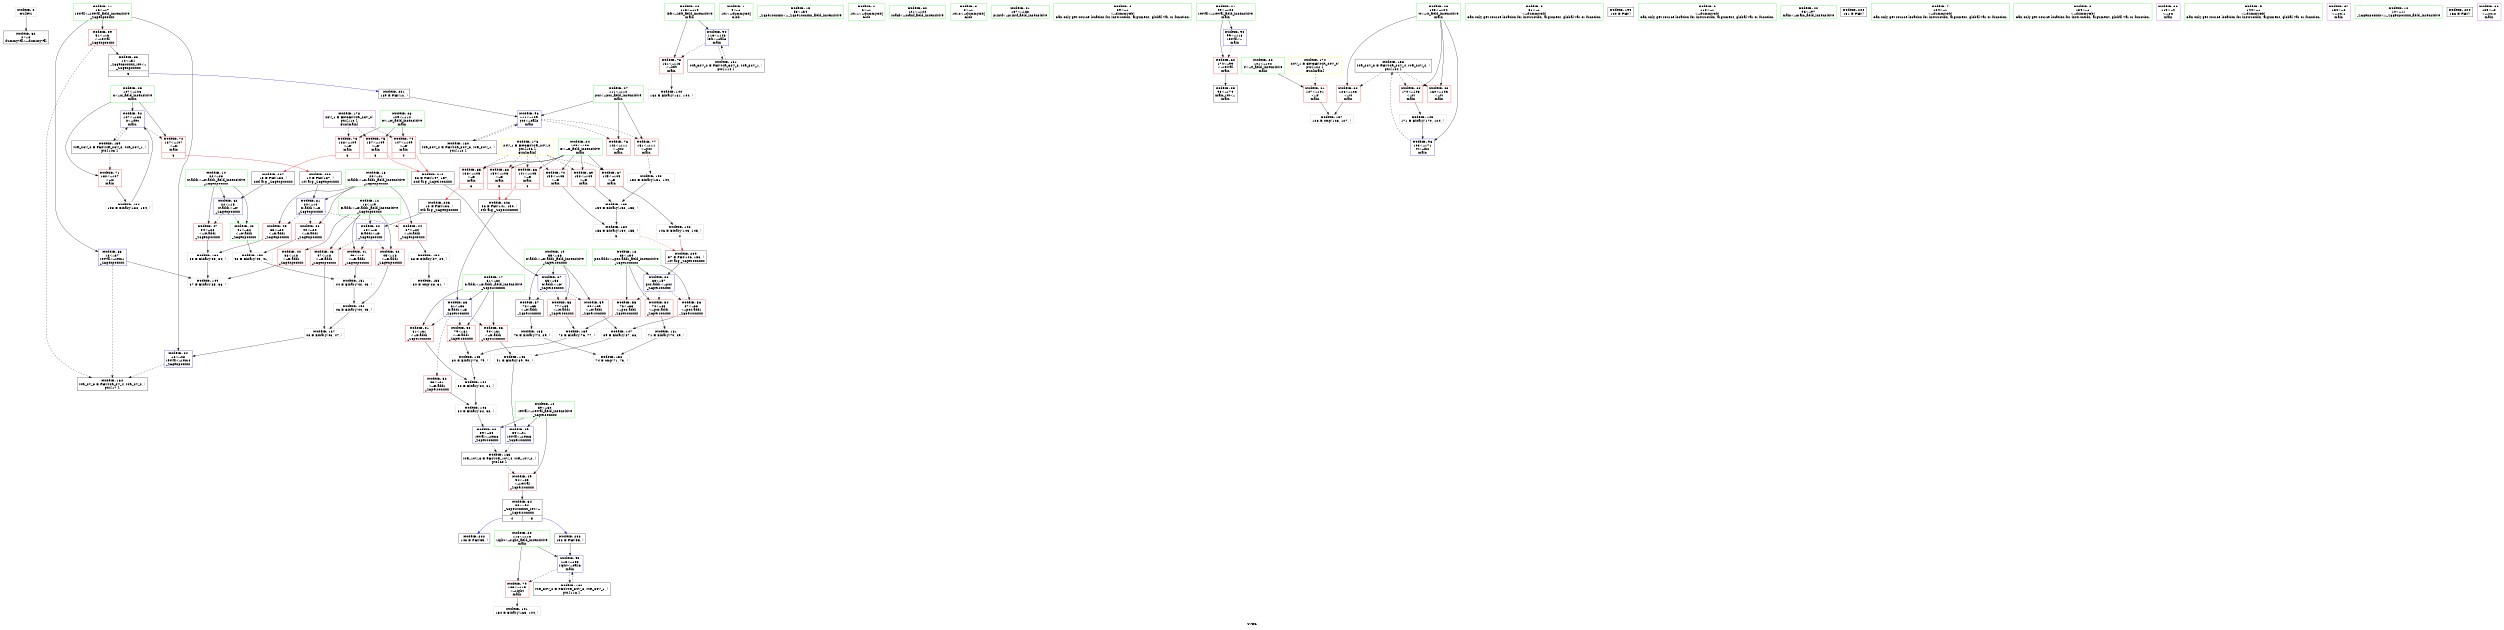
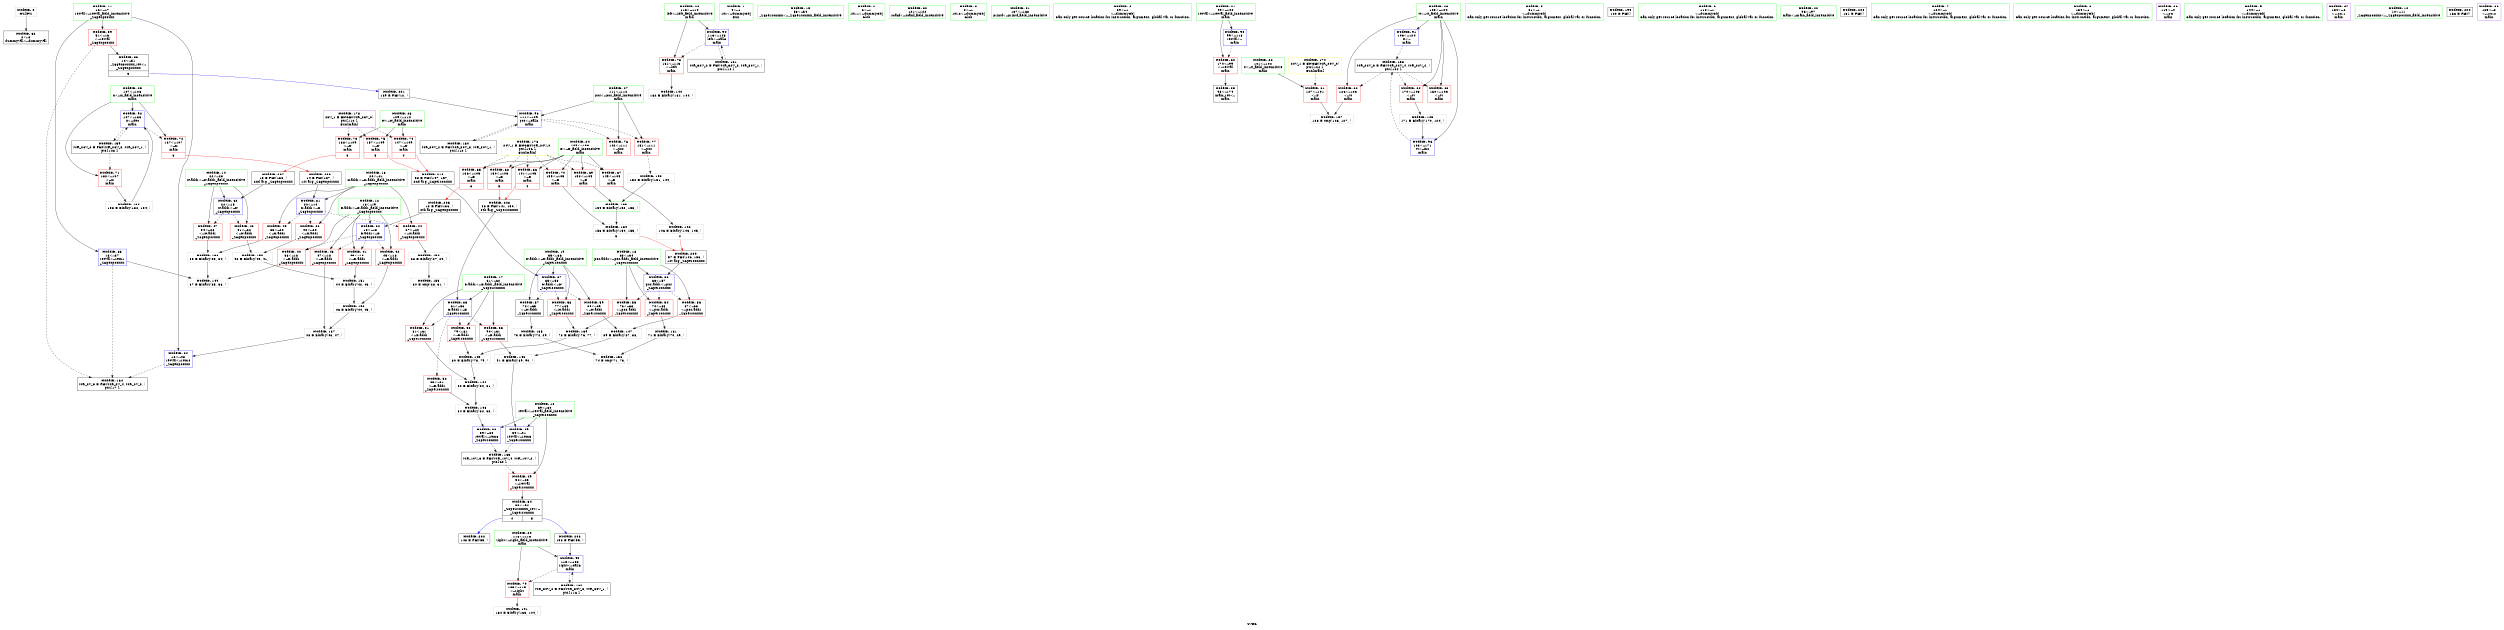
node "NodeID: 1": text "Glob" -> "Fun"
node "NodeID: 91": added
node "NodeID: 133": color grey -> green
node "NodeID: 48": color green -> red
edge "NodeID: 80" -> "NodeID: 40": added
edge "NodeID: 134" -> "NodeID: 209": style dashed -> solid
